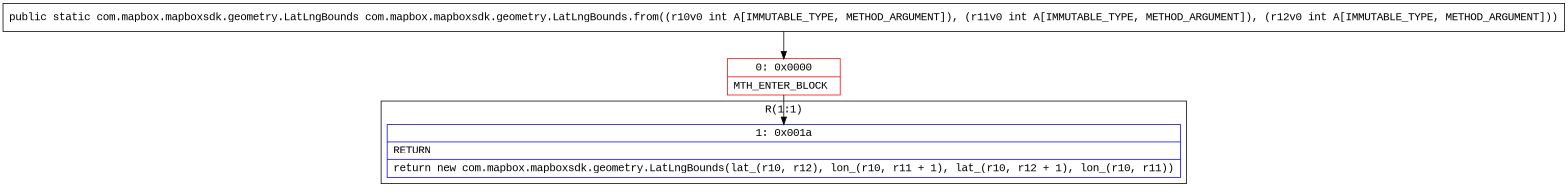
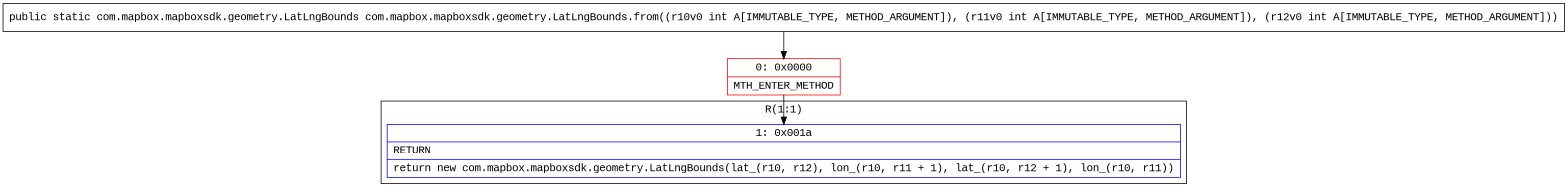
node "0: 0x0000": text "MTH_ENTER_BLOCK" -> "MTH_ENTER_METHOD"
